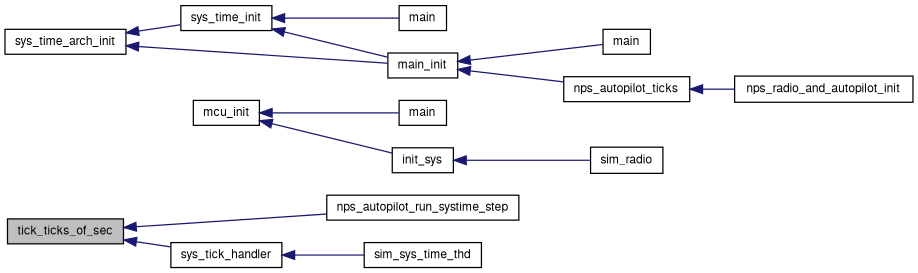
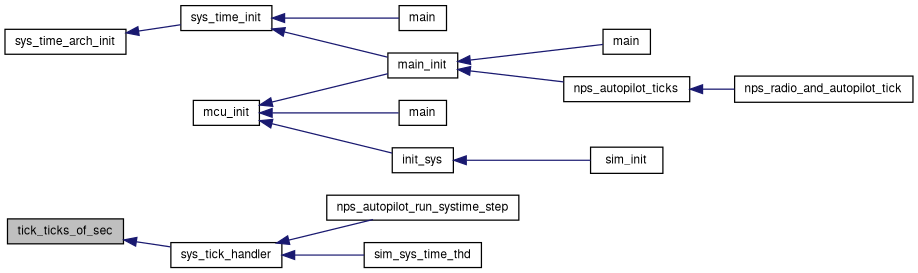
edge "main_init" -> "sys_time_arch_init": now "main_init" -> "mcu_init"
node "nps_radio_and_autopilot_init": label "nps_radio_and_autopilot_init" -> "nps_radio_and_autopilot_tick"
node "sim_radio": label "sim_radio" -> "sim_init"
edge "nps_autopilot_run_systime_step" -> "tick_ticks_of_sec": now "nps_autopilot_run_systime_step" -> "sys_tick_handler"
